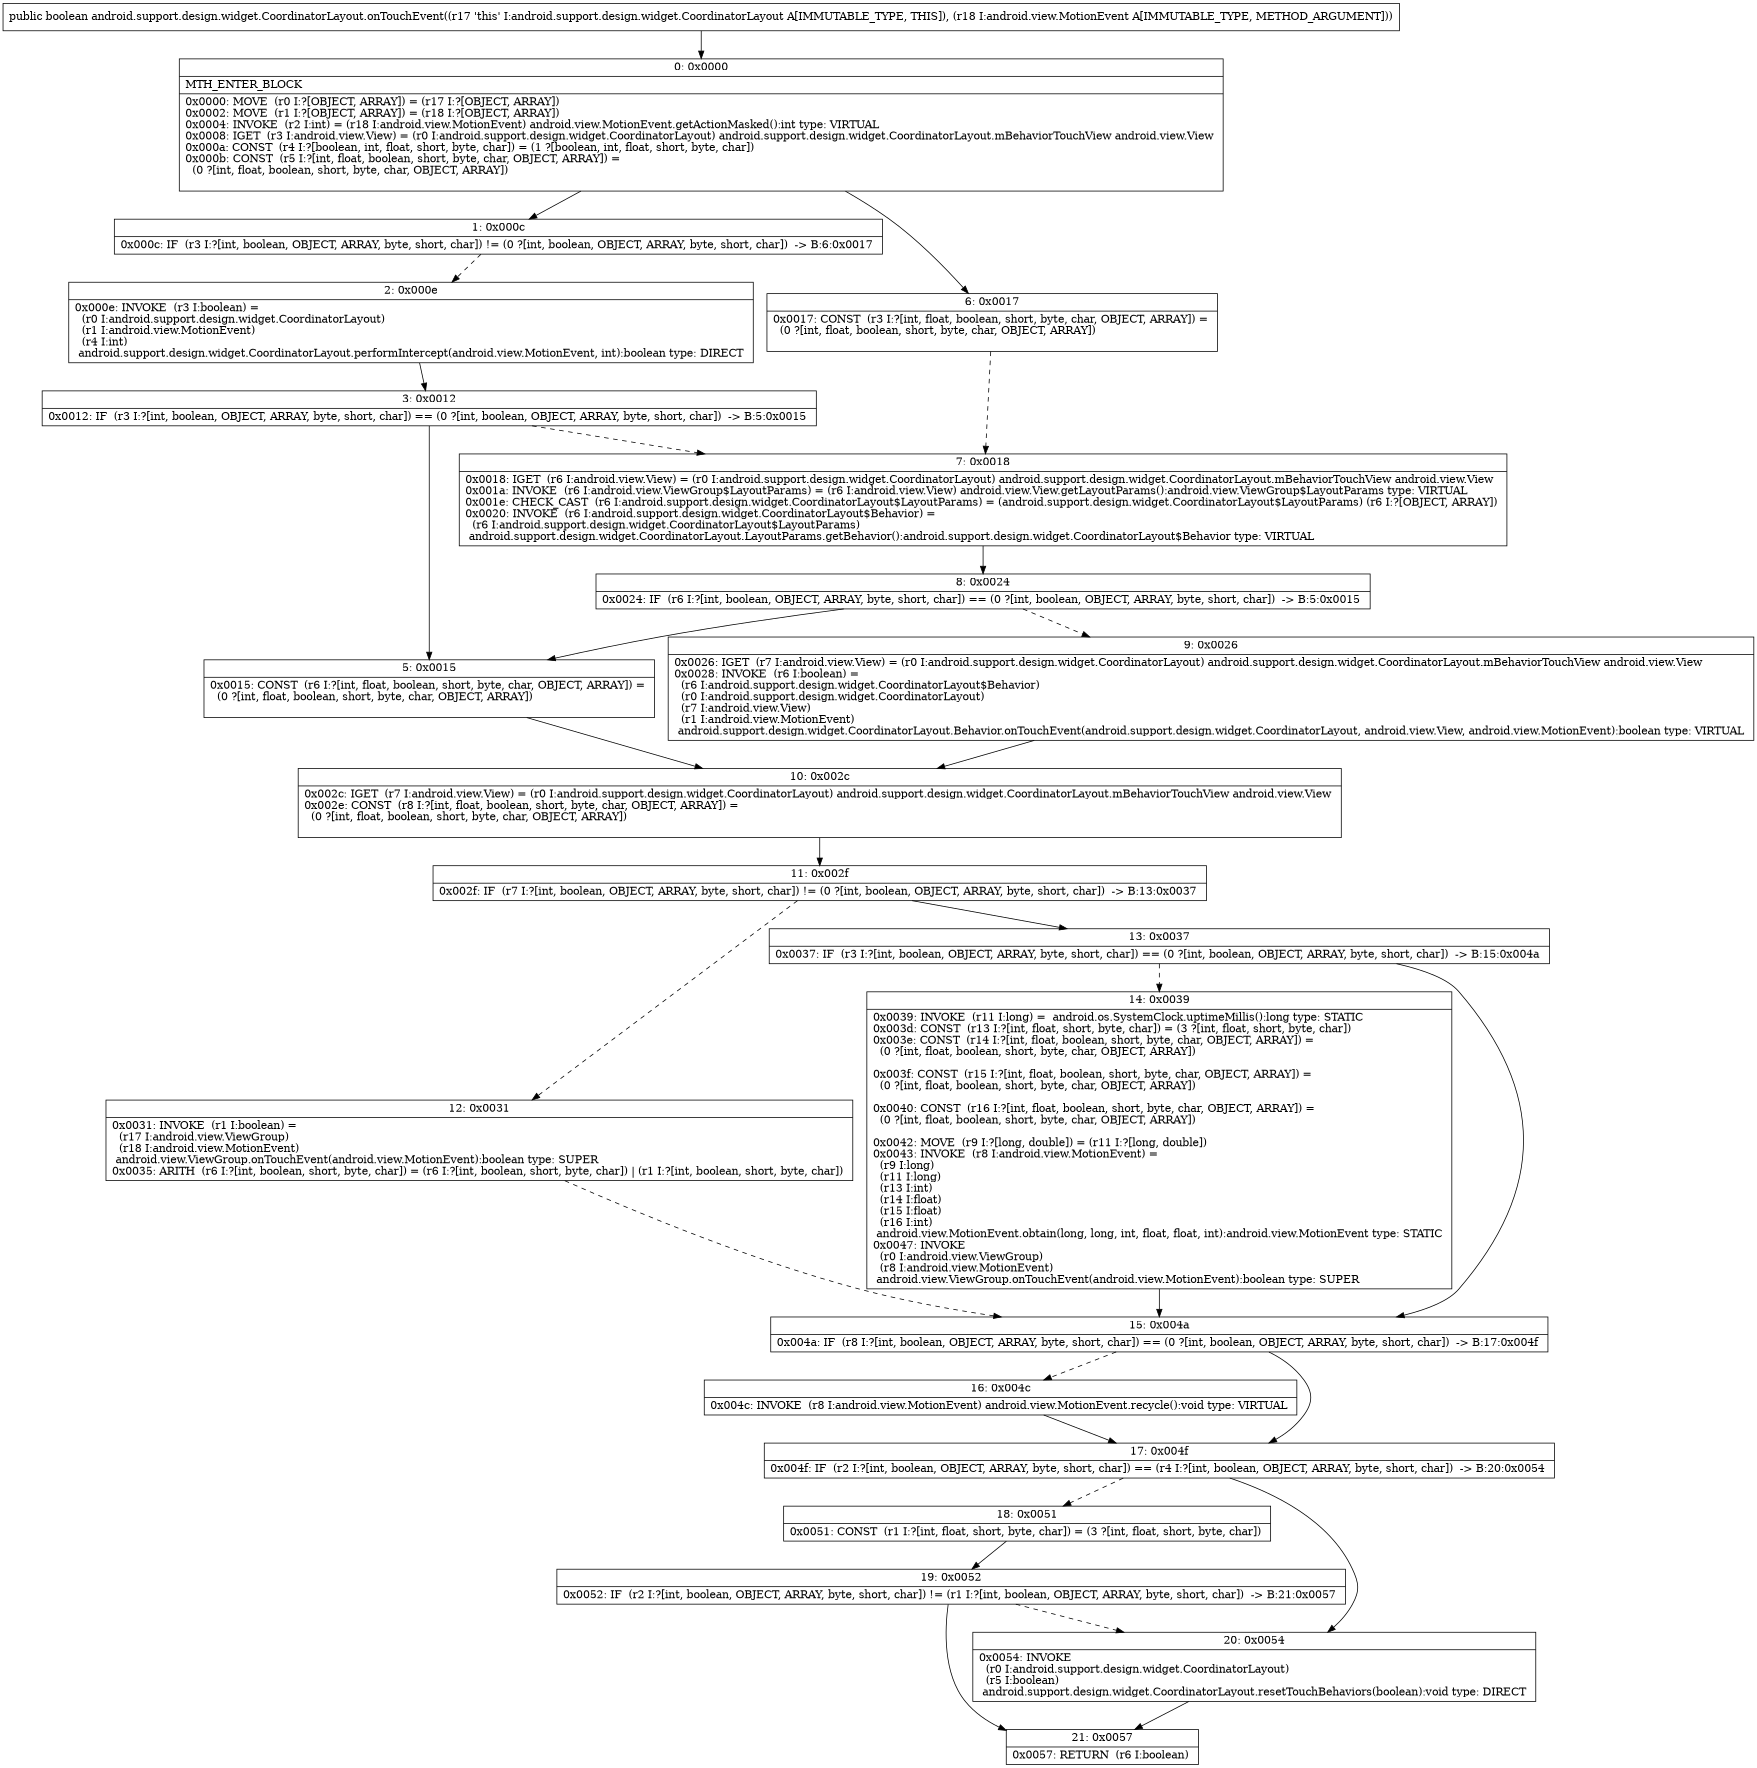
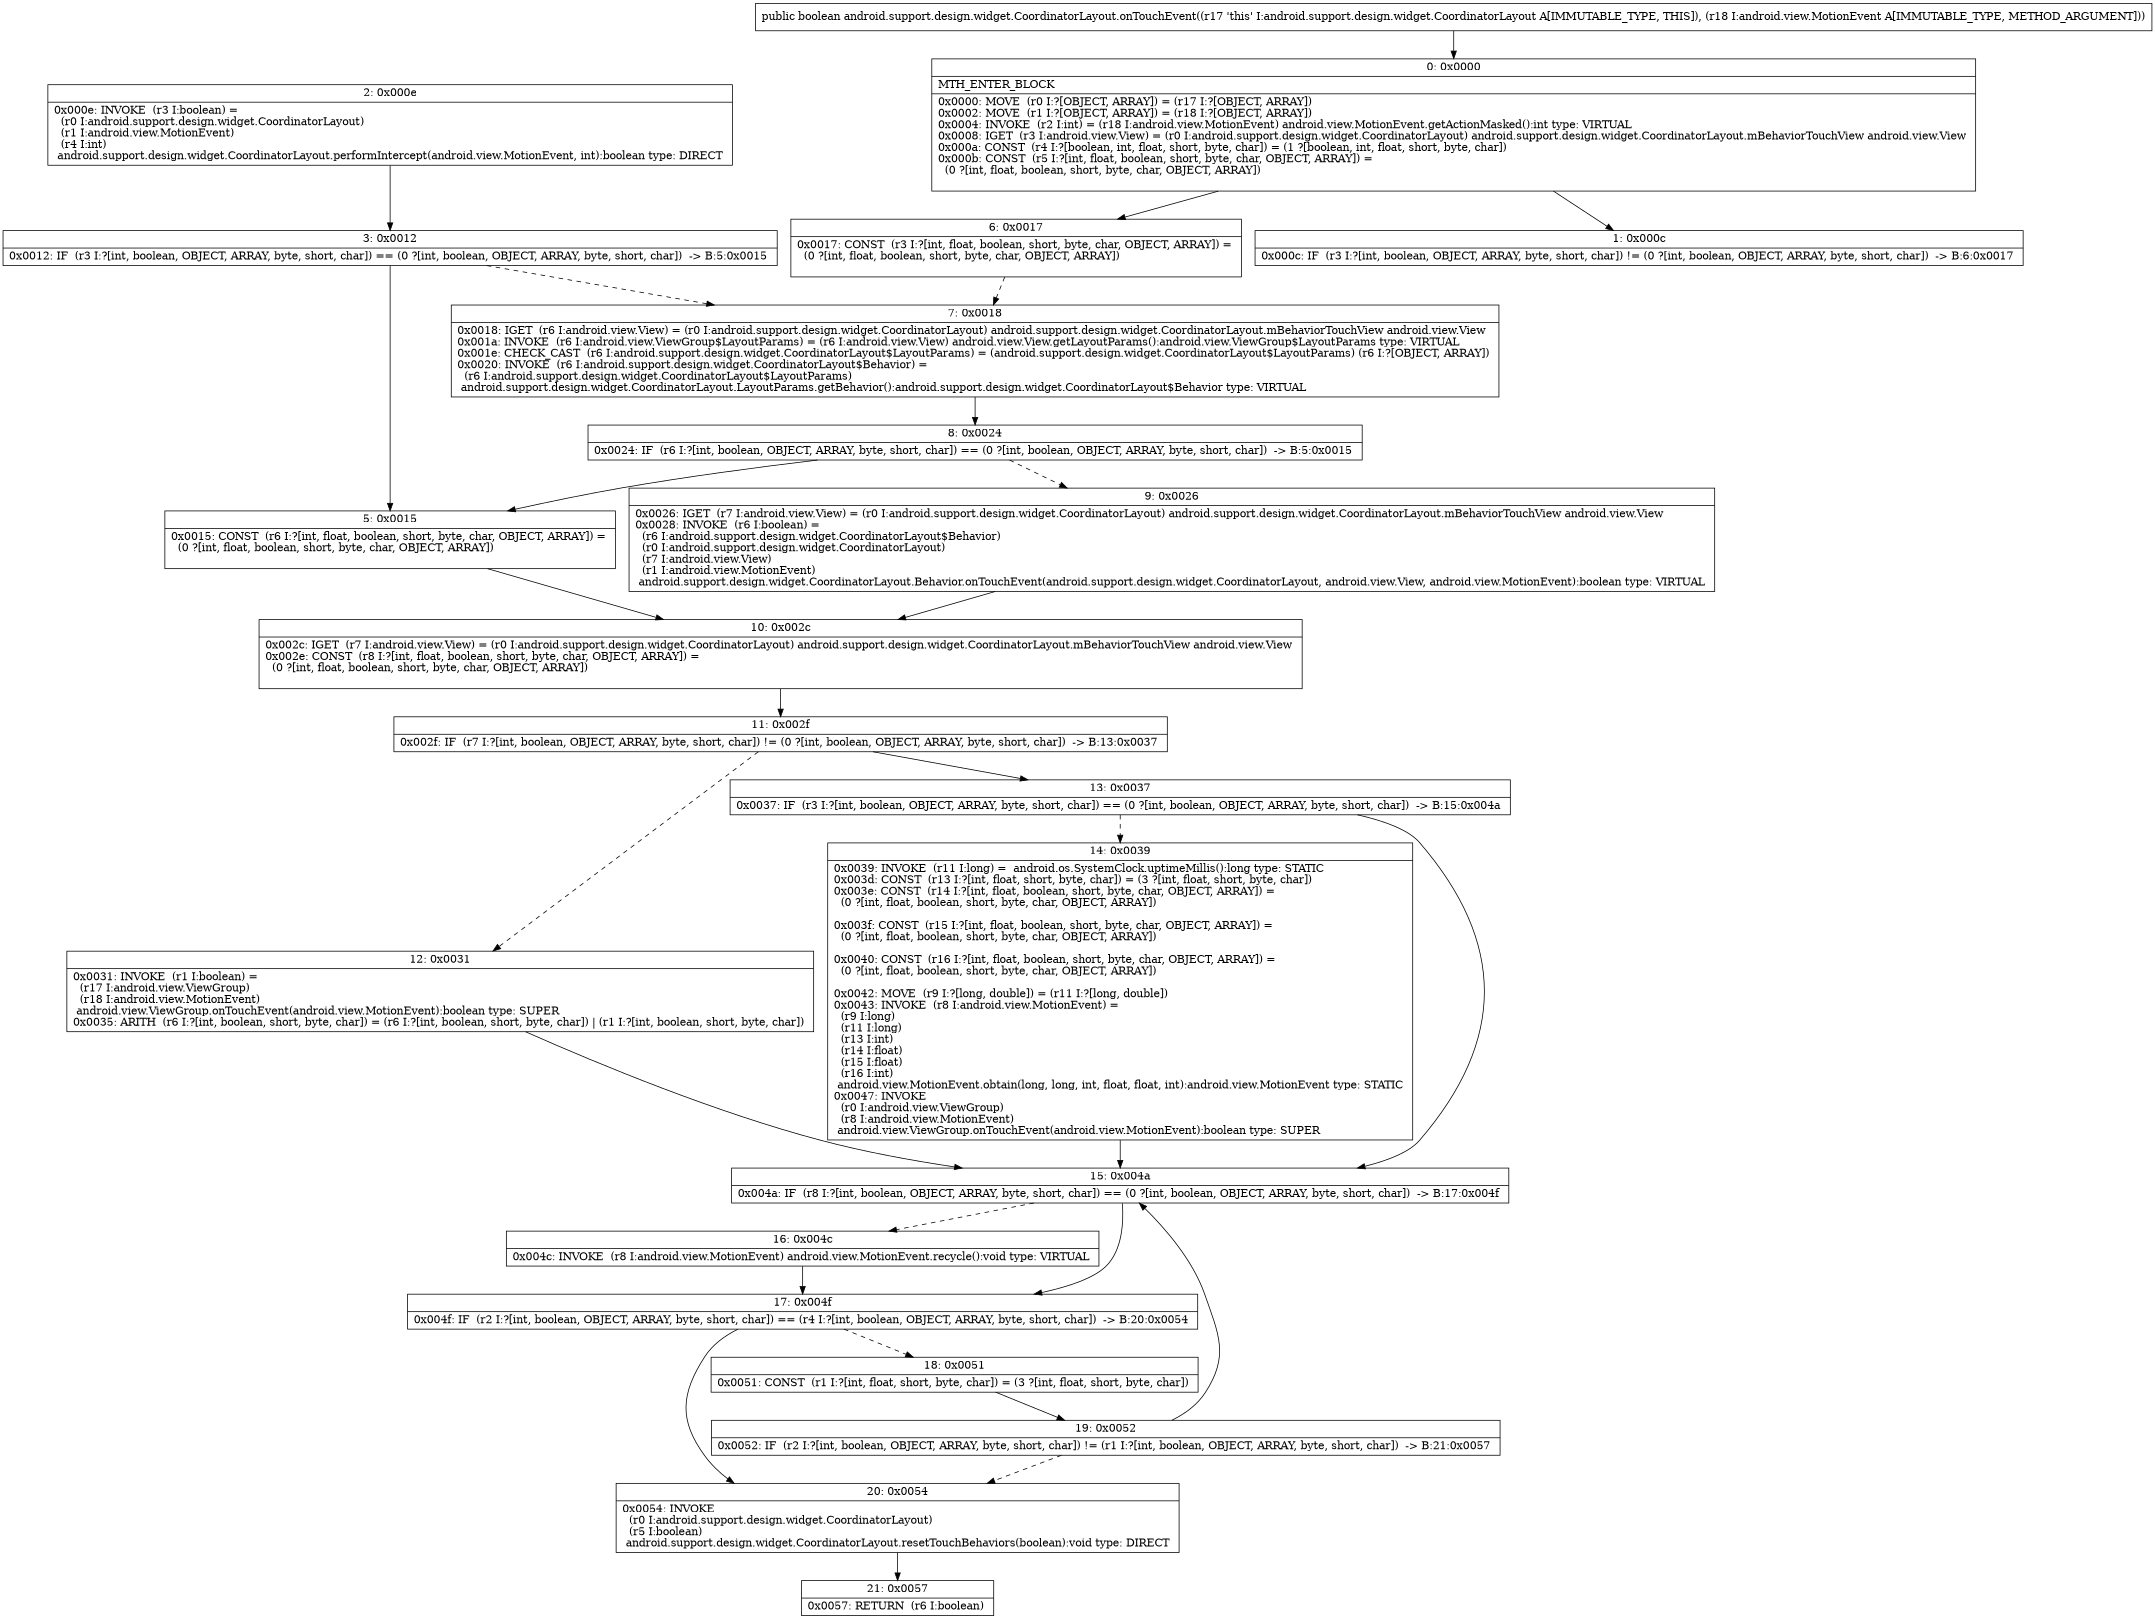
edge "1: 0x000c" -> "2: 0x000e": removed
edge "12: 0x0031" -> "15: 0x004a": style dashed -> solid
edge "19: 0x0052" -> "21: 0x0057": now "19: 0x0052" -> "15: 0x004a"
